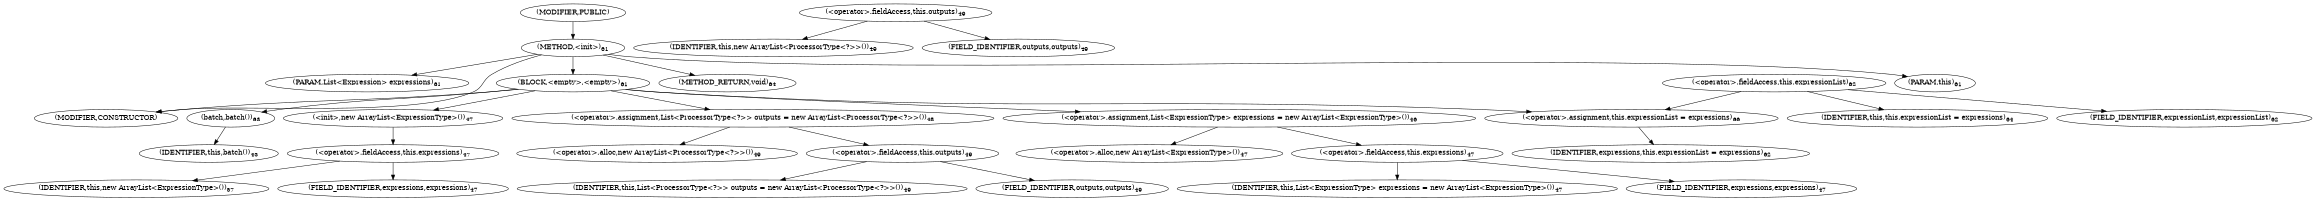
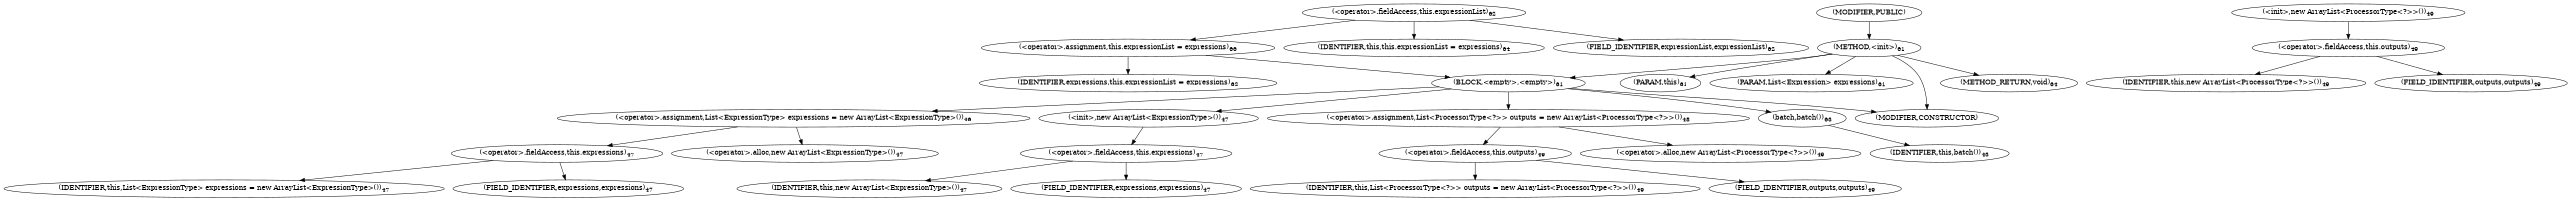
node "(<init>,new ArrayList<ProcessorType<?>>())": added
edge "(BLOCK,<empty>,<empty>)" -> "(<operator>.assignment,this.expressionList = expressions)": reversed
node "(IDENTIFIER,this,new ArrayList<ExpressionType>())": text "57" -> "47"
